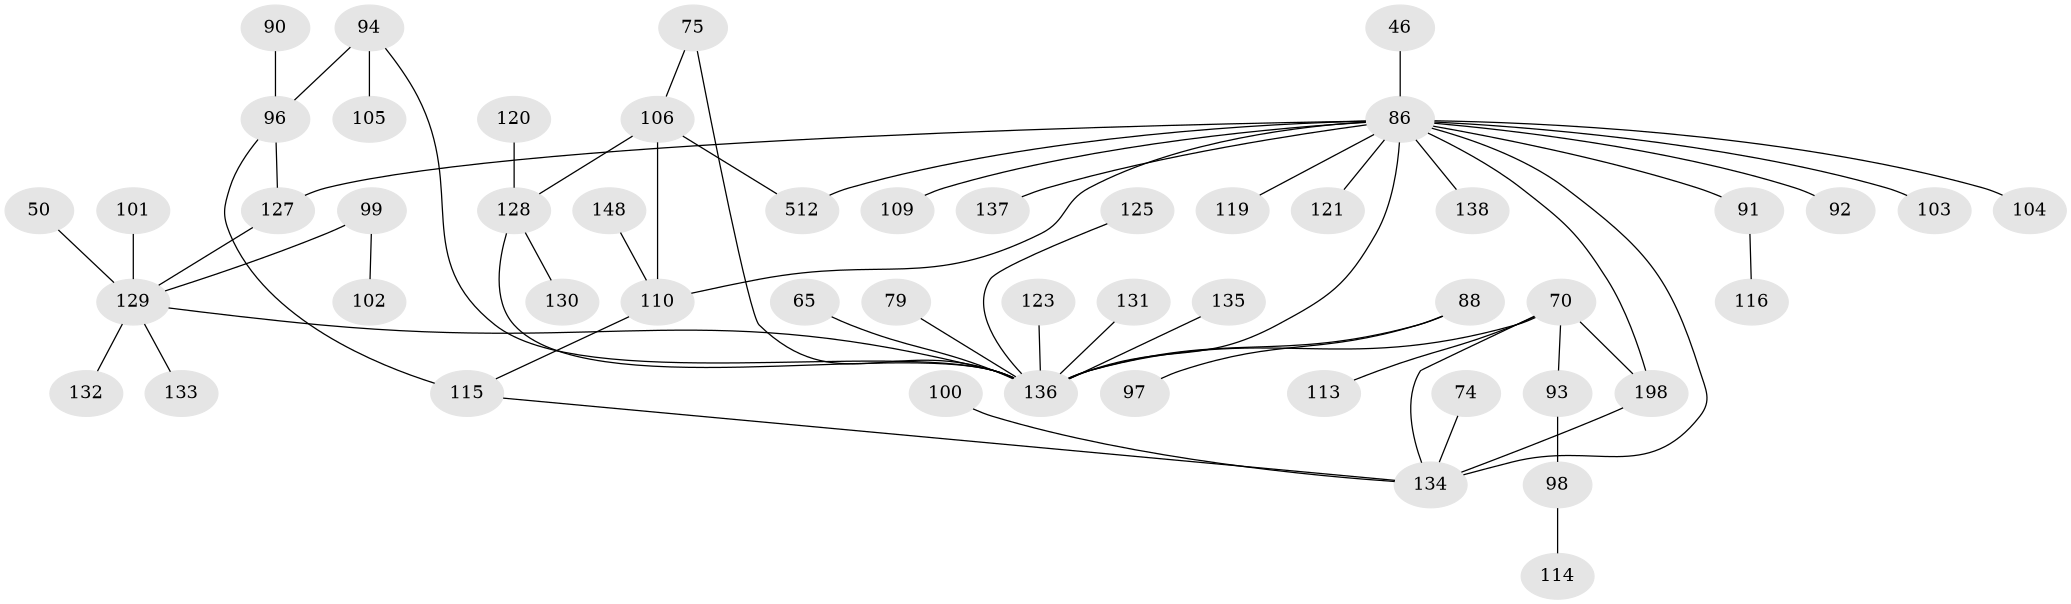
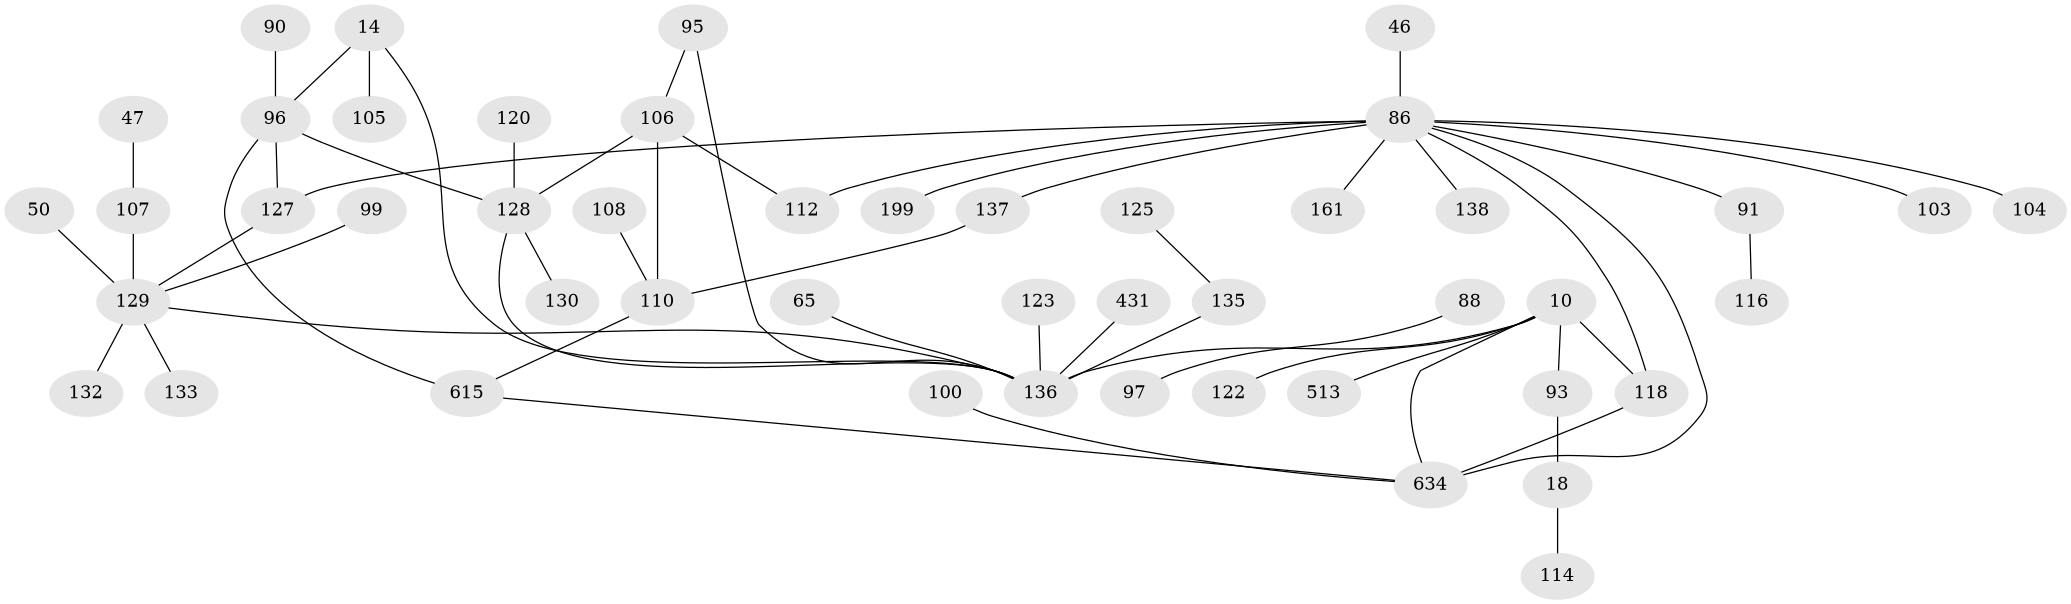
node "94": label "94" -> "14"
node "75": label "75" -> "95"
node "47": added
edge "96" -- "128": added
node "101": label "101" -> "107"
node "148": label "148" -> "108"
node "512": label "512" -> "112"
node "109": label "109" -> "199"
node "119": removed
node "121": label "121" -> "161"
node "92": removed
edge "86" -- "110": now "137" -- "110"
edge "125" -- "136": now "125" -- "135"
node "102": removed
node "79": removed
node "131": label "131" -> "431"
node "70": label "70" -> "10"
edge "86" -- "136": removed
edge "88" -- "136": removed
node "115": label "115" -> "615"
node "122": added
node "113": label "113" -> "513"
node "74": removed
node "198": label "198" -> "118"
node "134": label "134" -> "634"
node "98": label "98" -> "18"
